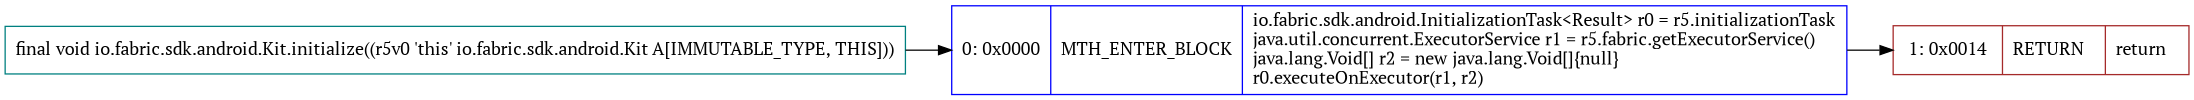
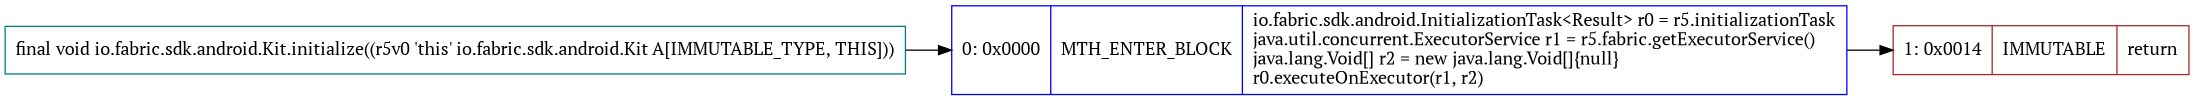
node "1: 0x0014": text "RETURN" -> "IMMUTABLE"
